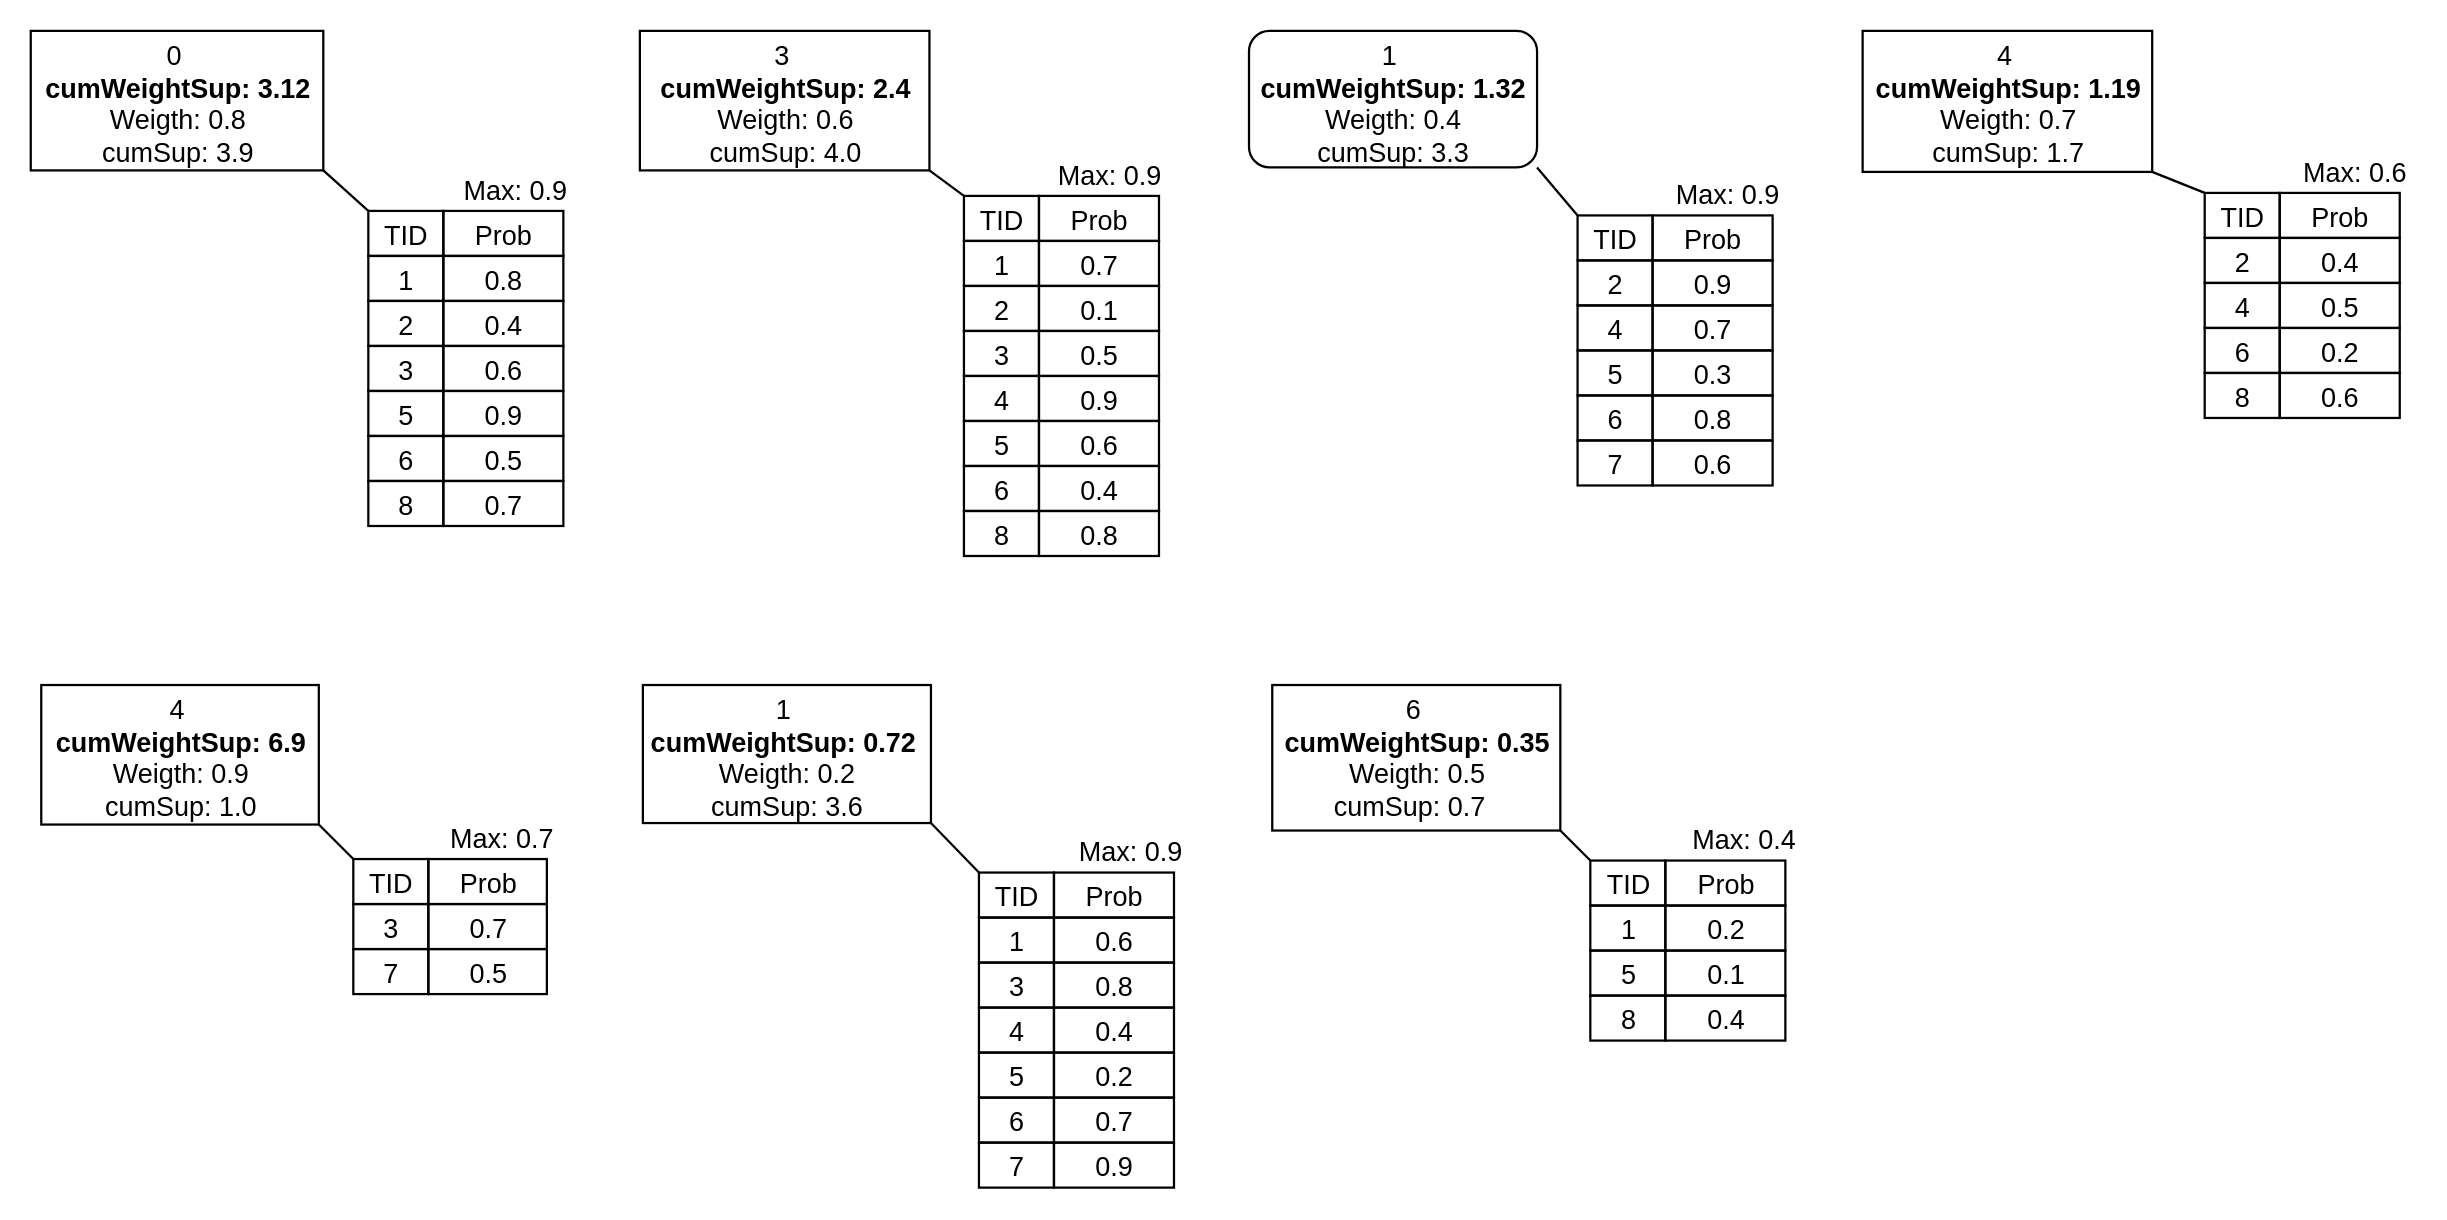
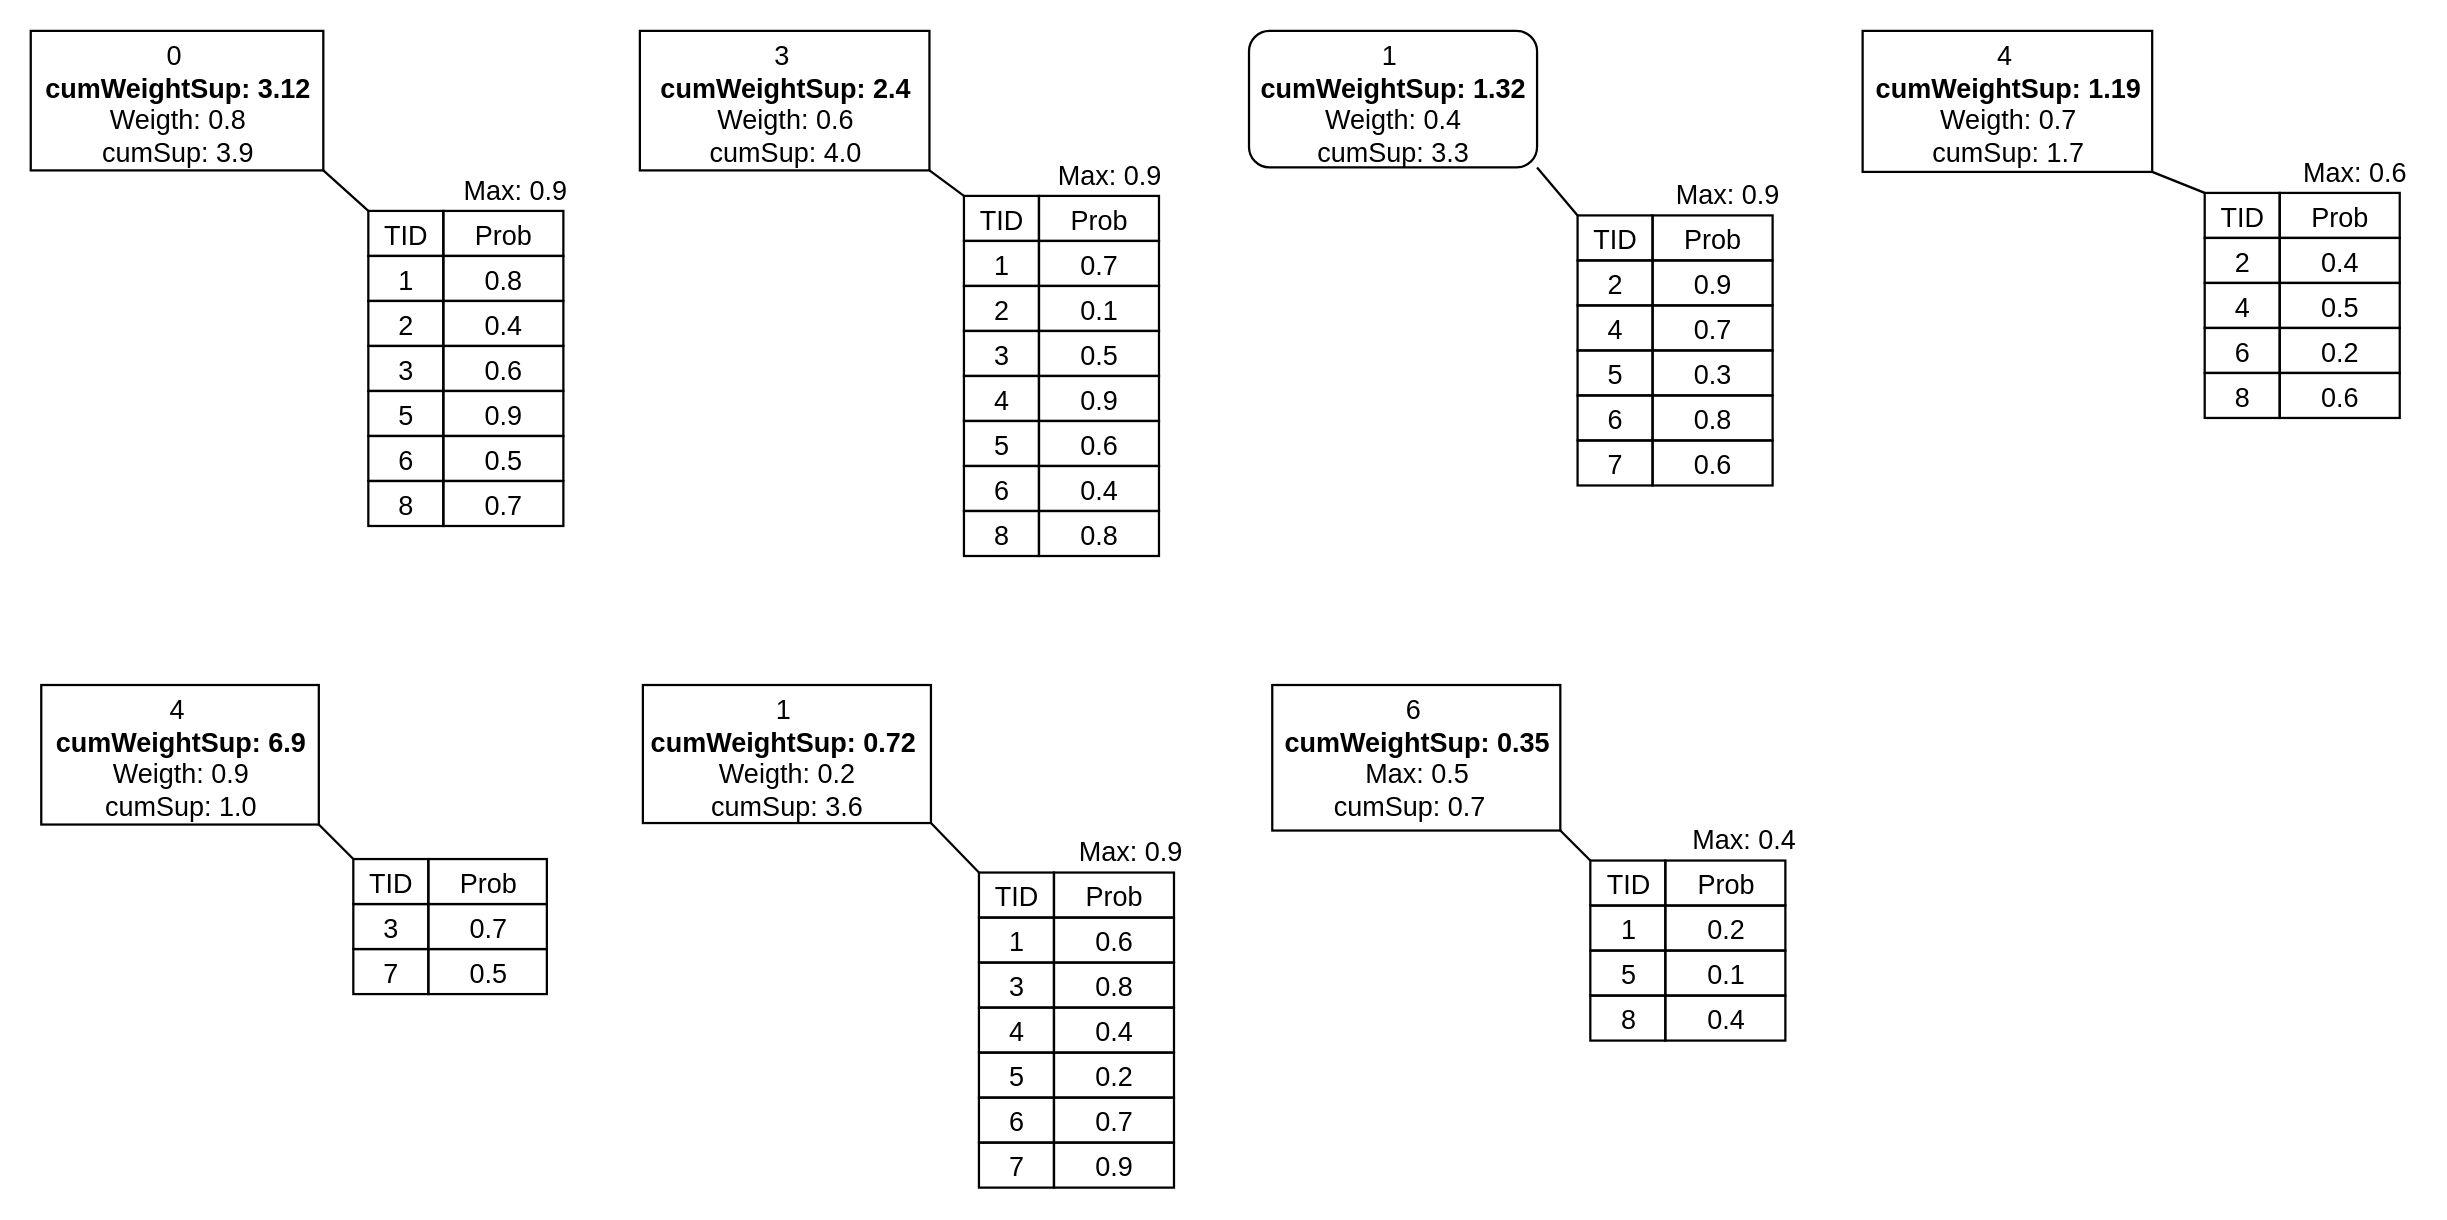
node "6 cumWeightSup: 0.35 Weigth: 0.5 cumSup: 0.7": label "6 cumWeightSup: 0.35 Weigth: 0.5 cumSup: 0.7" -> "6 cumWeightSup: 0.35 Max: 0.5 cumSup: 0.7"
node "Max: 0.7": removed
